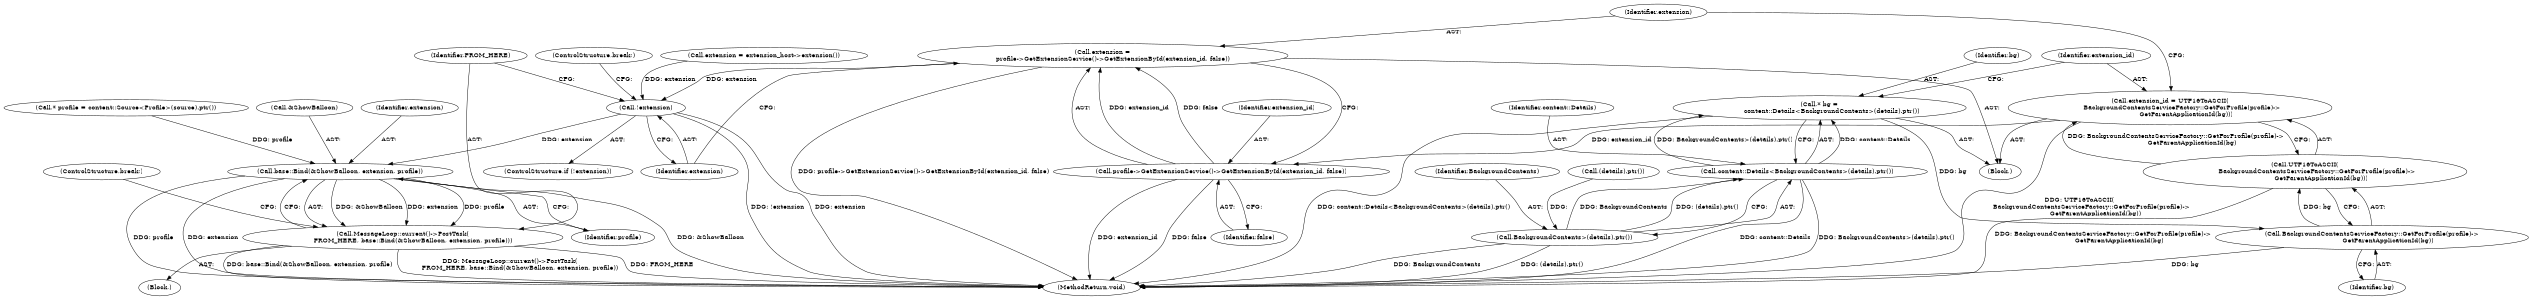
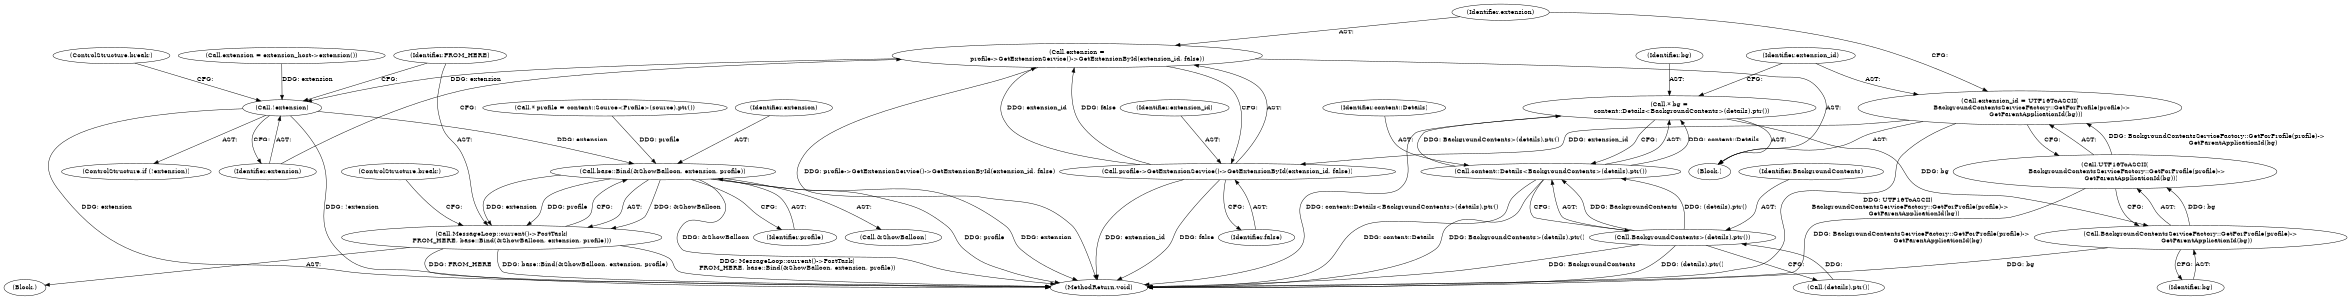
edge "(Call,&ShowBalloon)" -> "(Call,base::Bind(&ShowBalloon, extension, profile))": reversed
edge "(Call,BackgroundContents>(details).ptr())" -> "(Call,(details).ptr())": added, label "CFG:"
